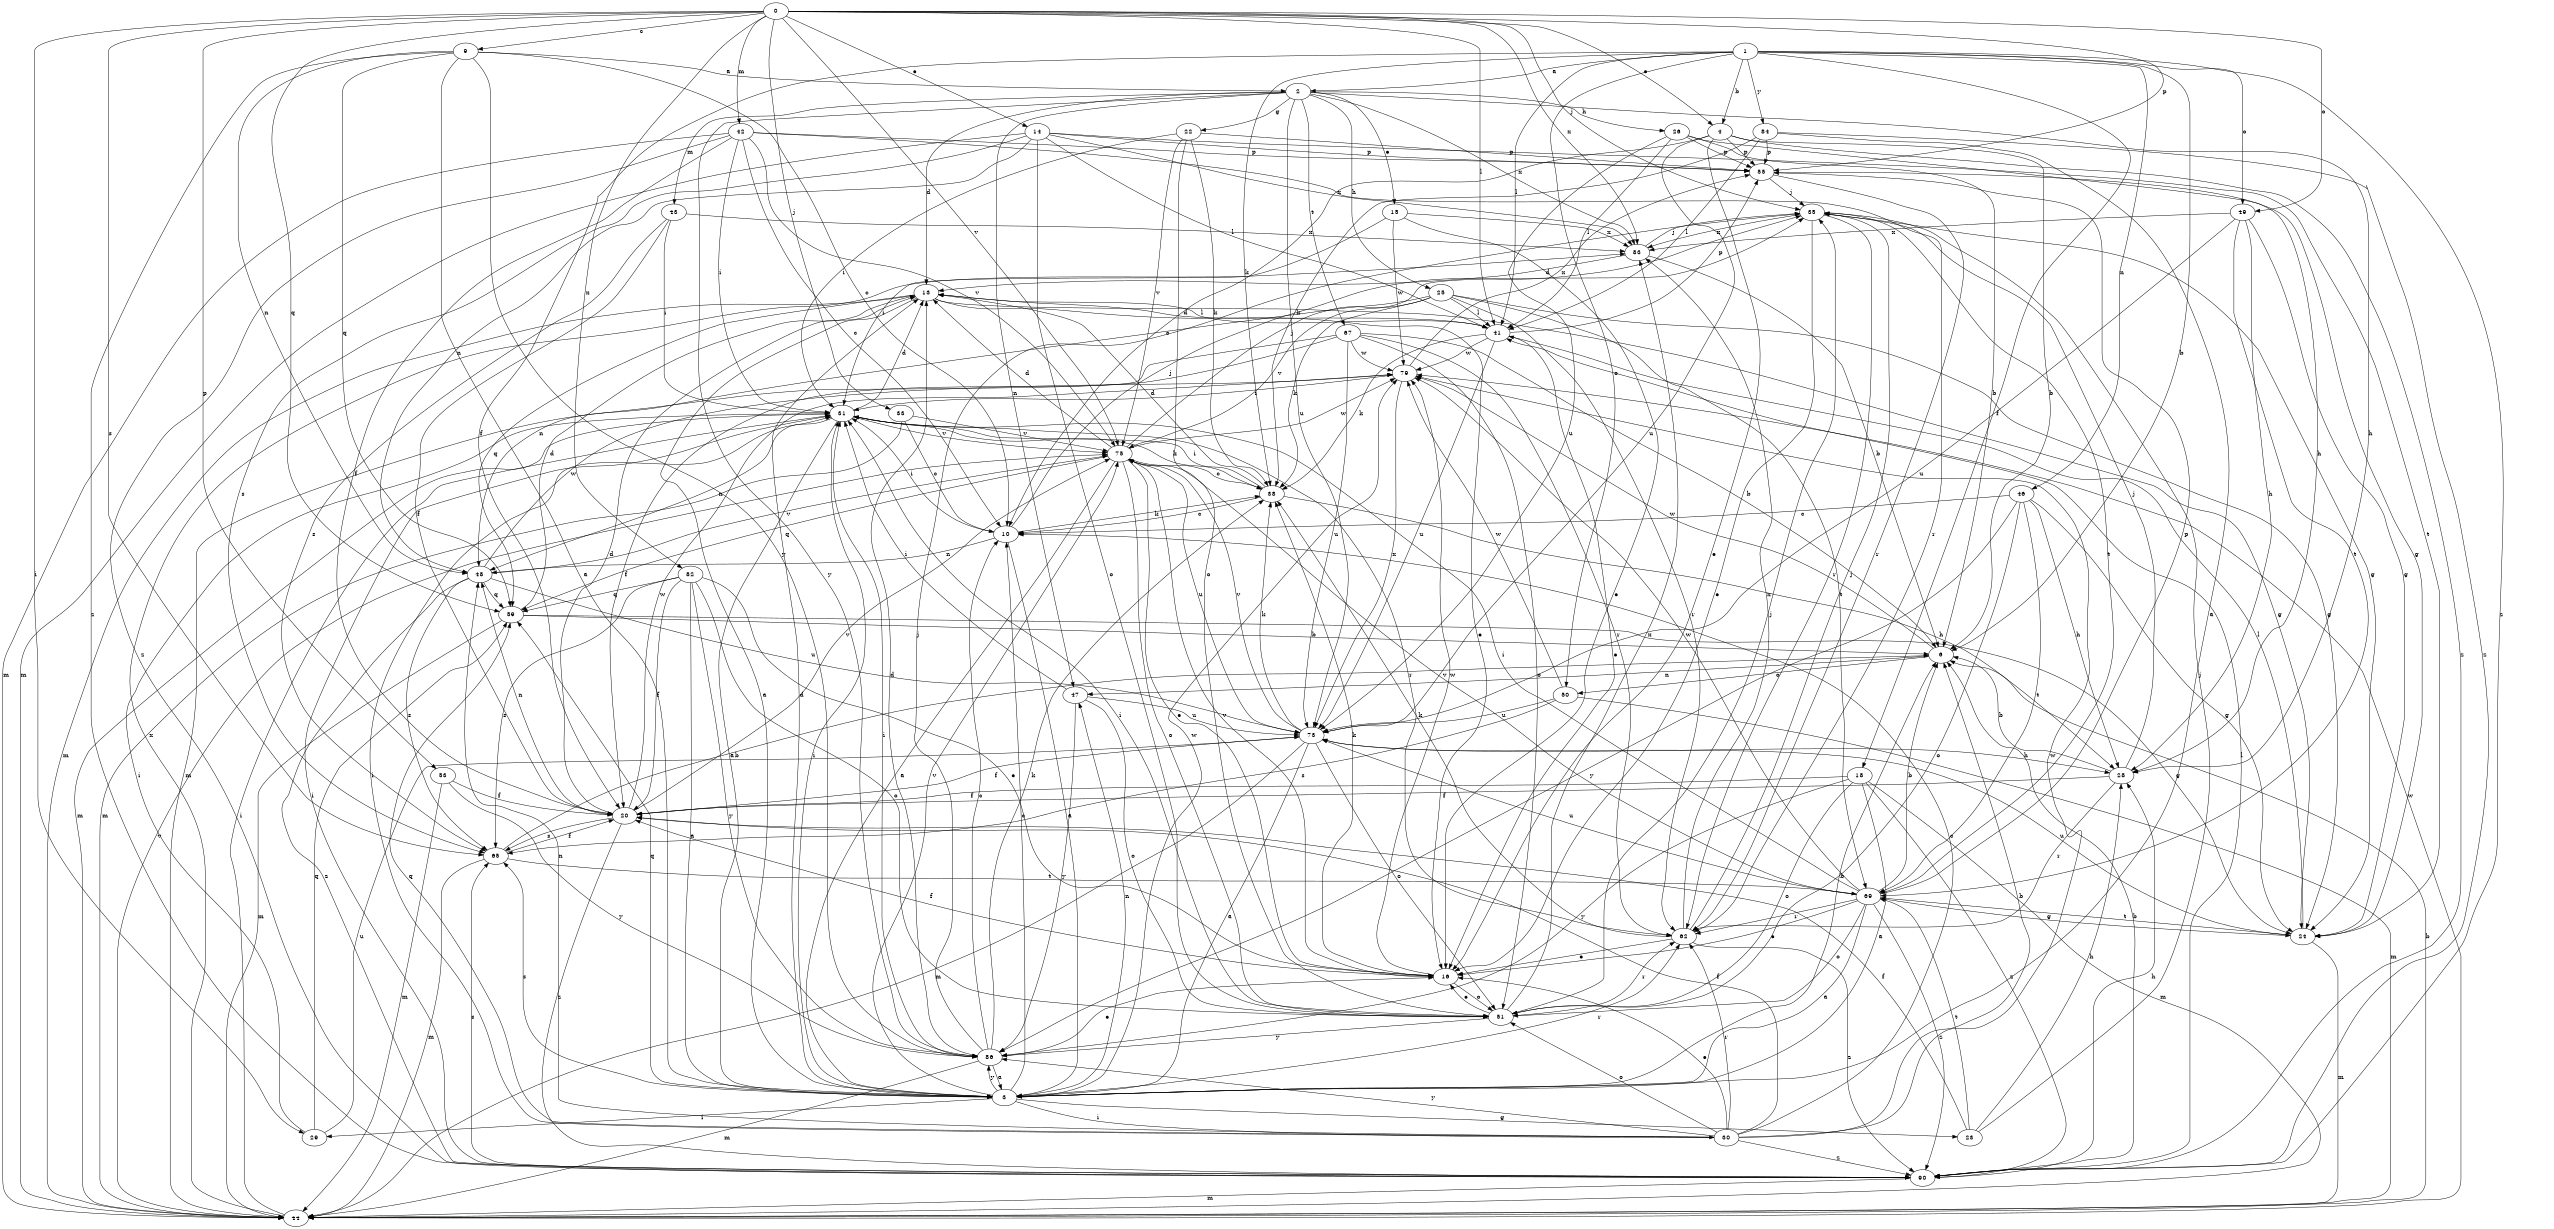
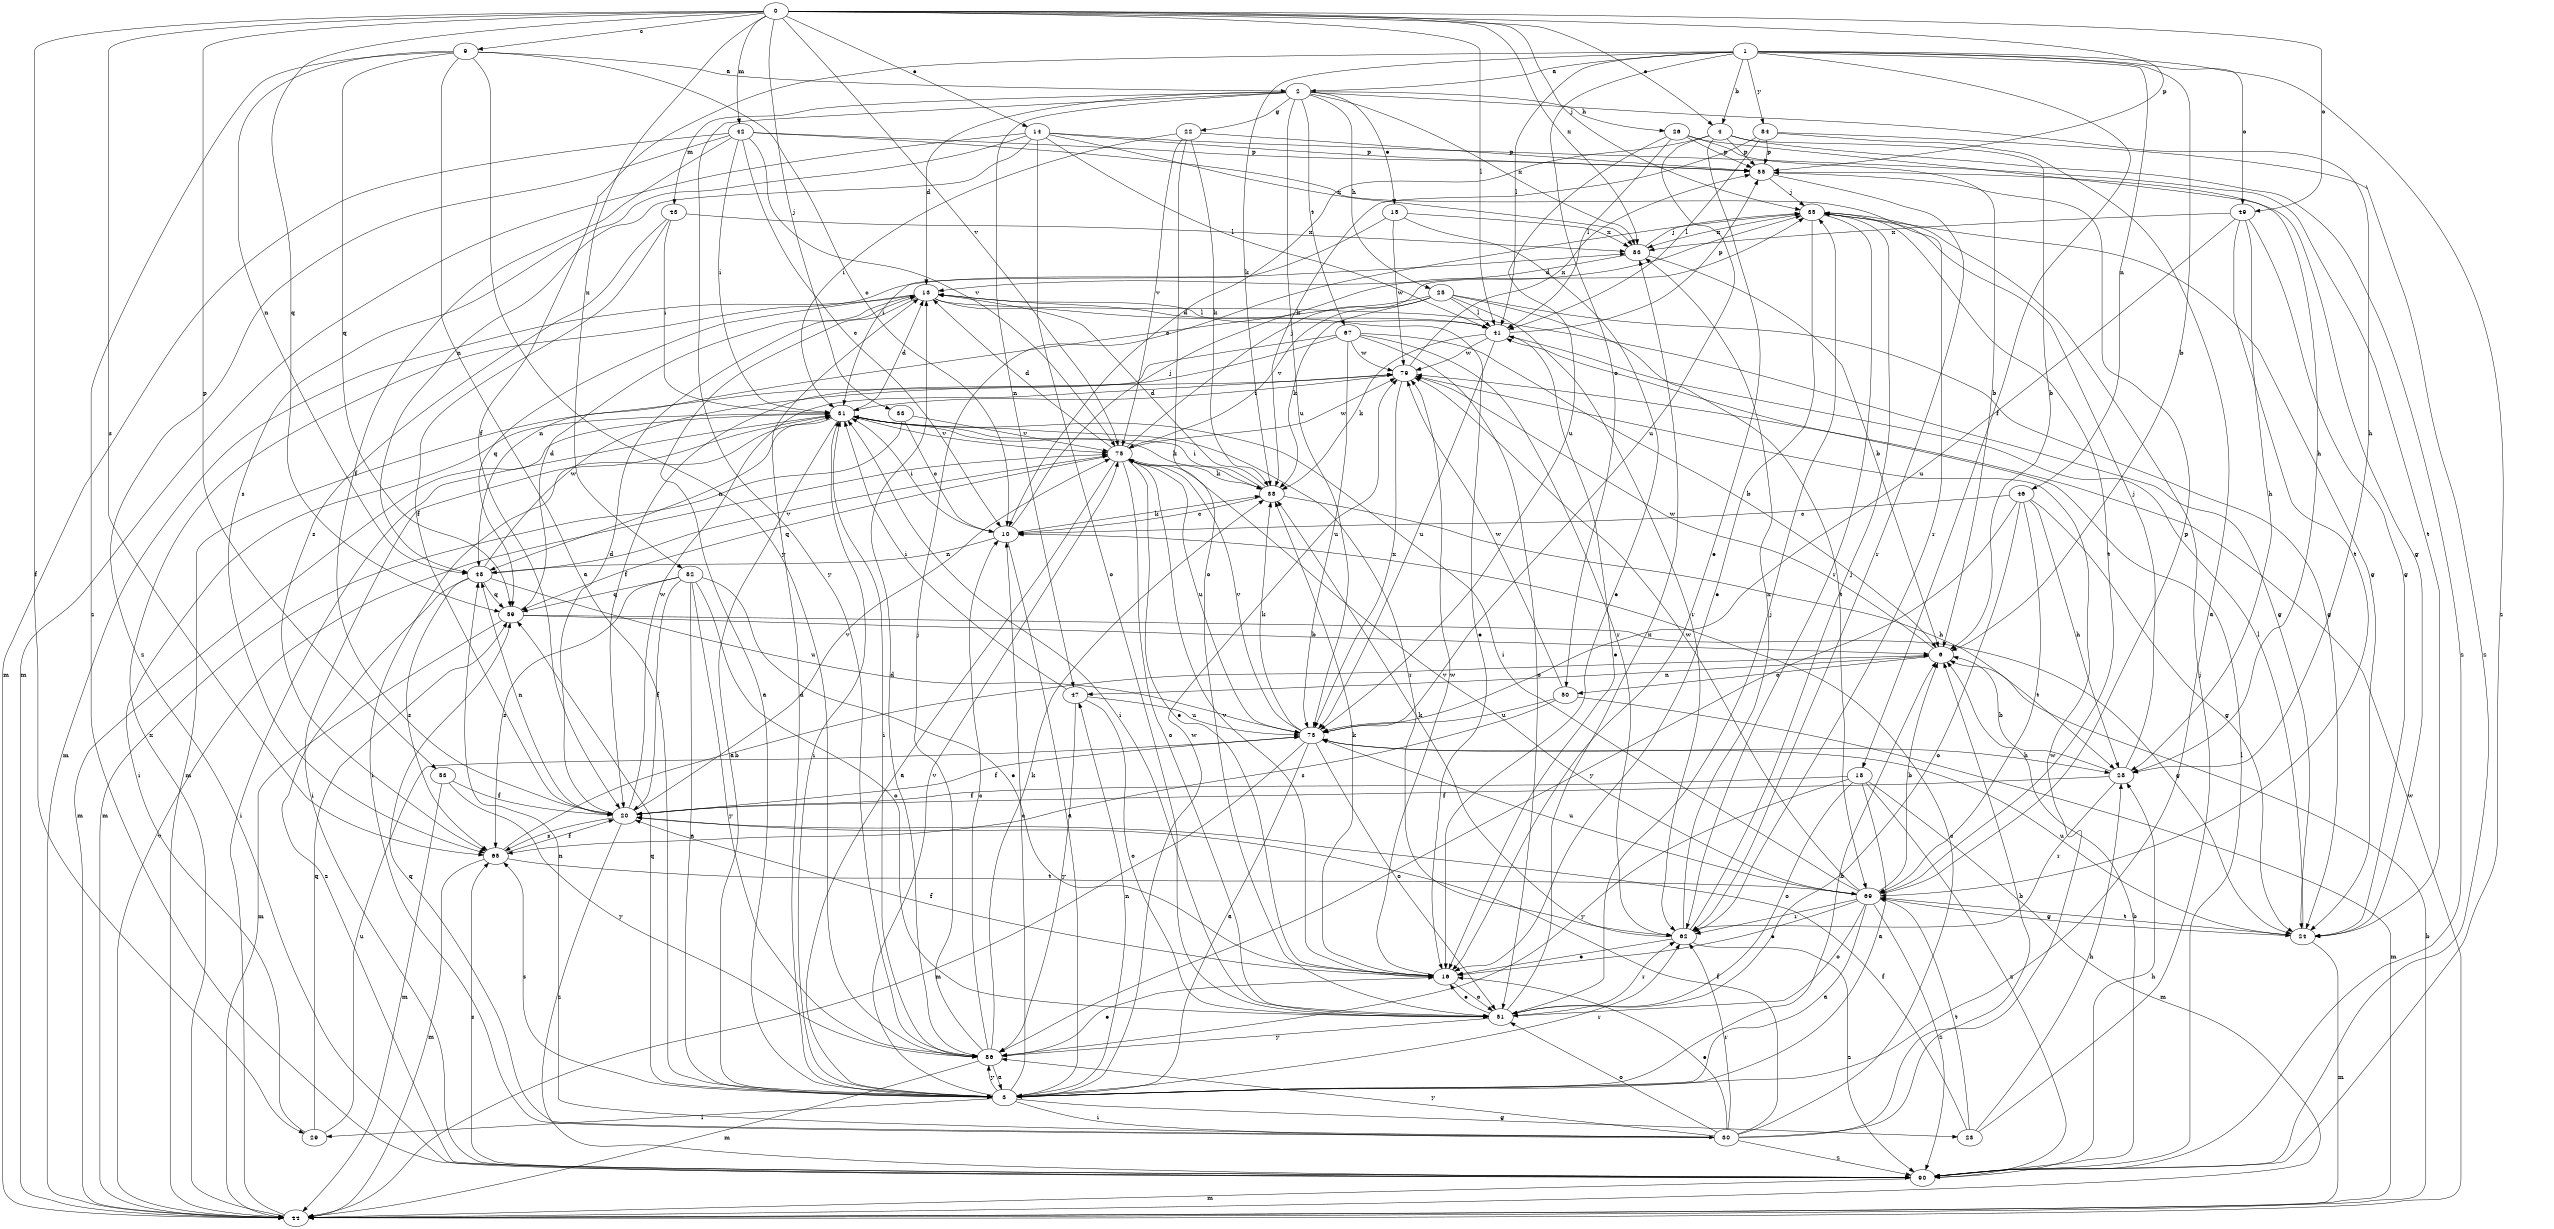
edge "75" -> "38": label "c" -> "k"
edge "0" -> "29": label "i" -> "f"
